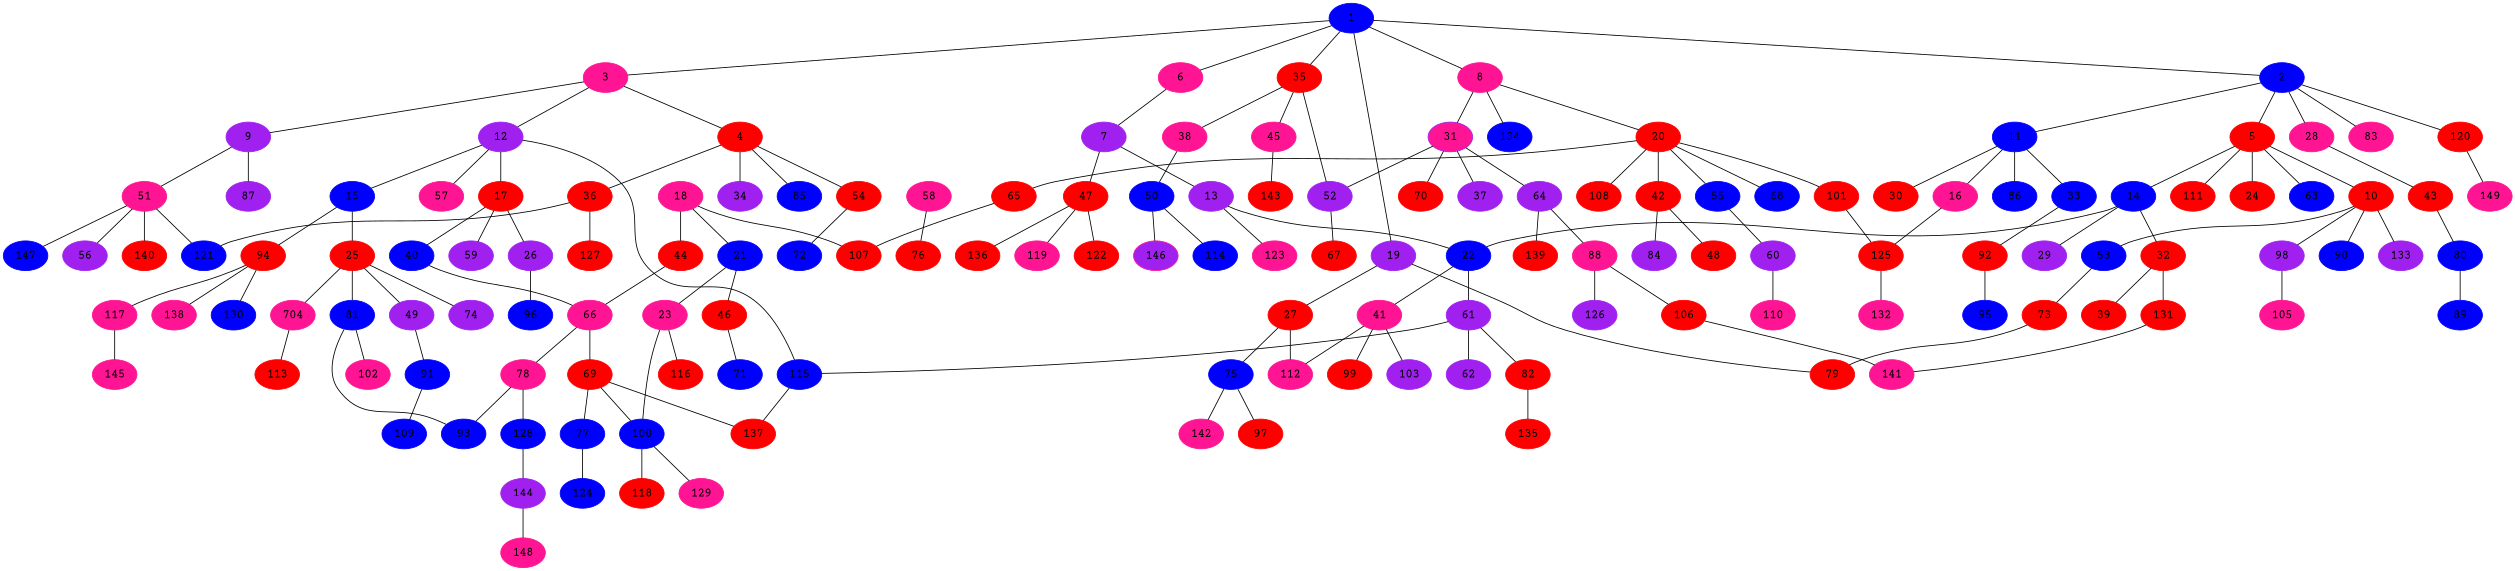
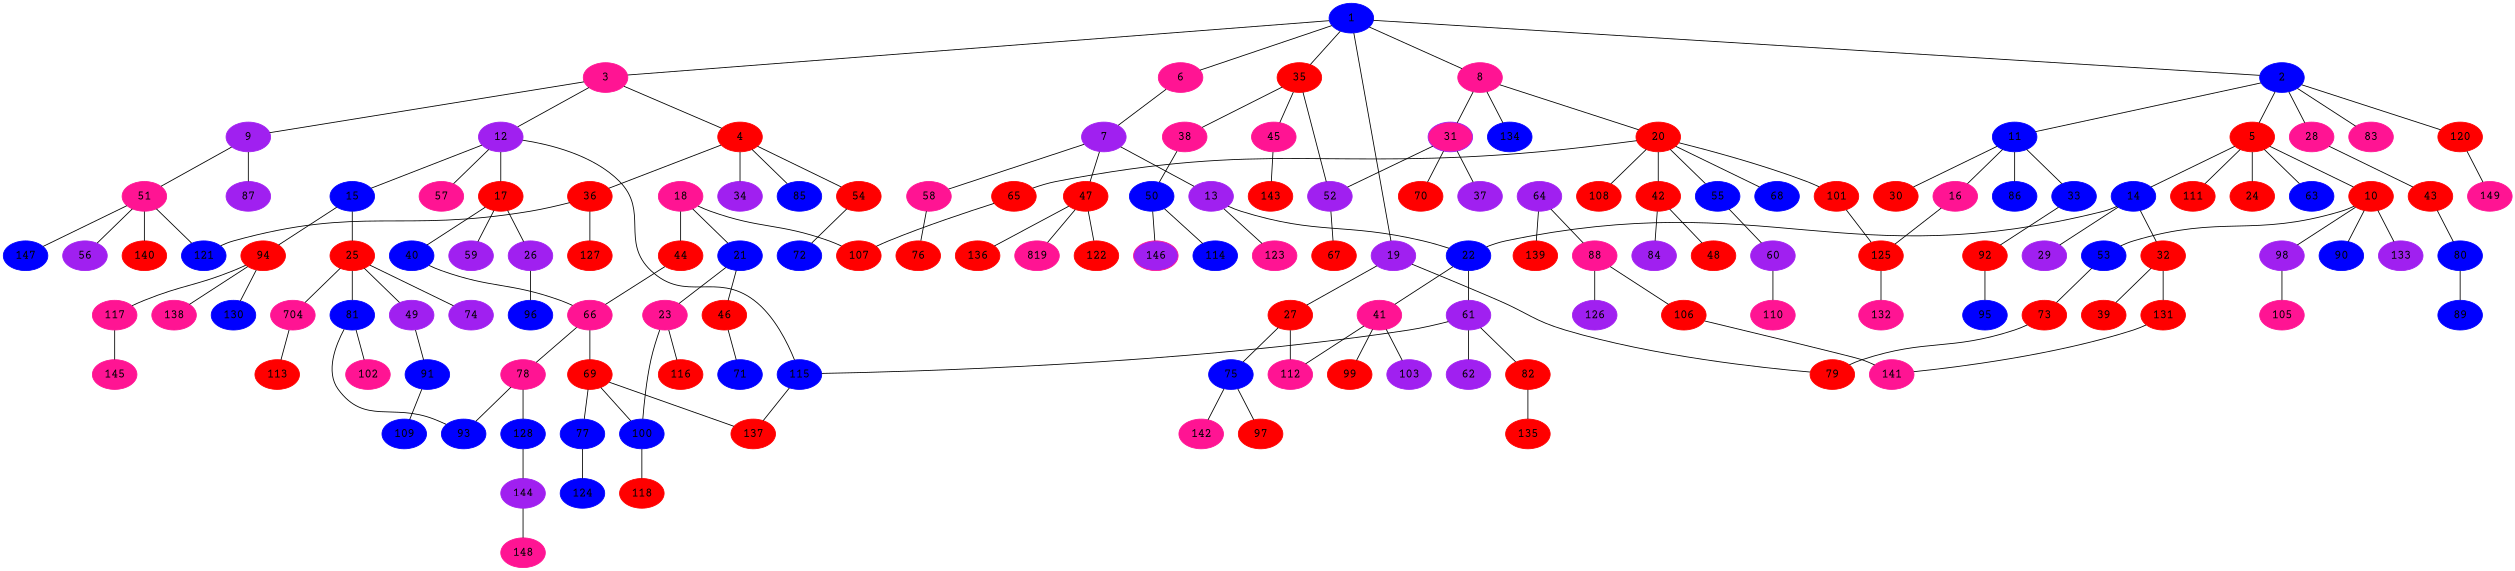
edge "7" -- "58": added
edge "31" -- "64": removed
node "119": label "119" -> "819"
node "129": removed
